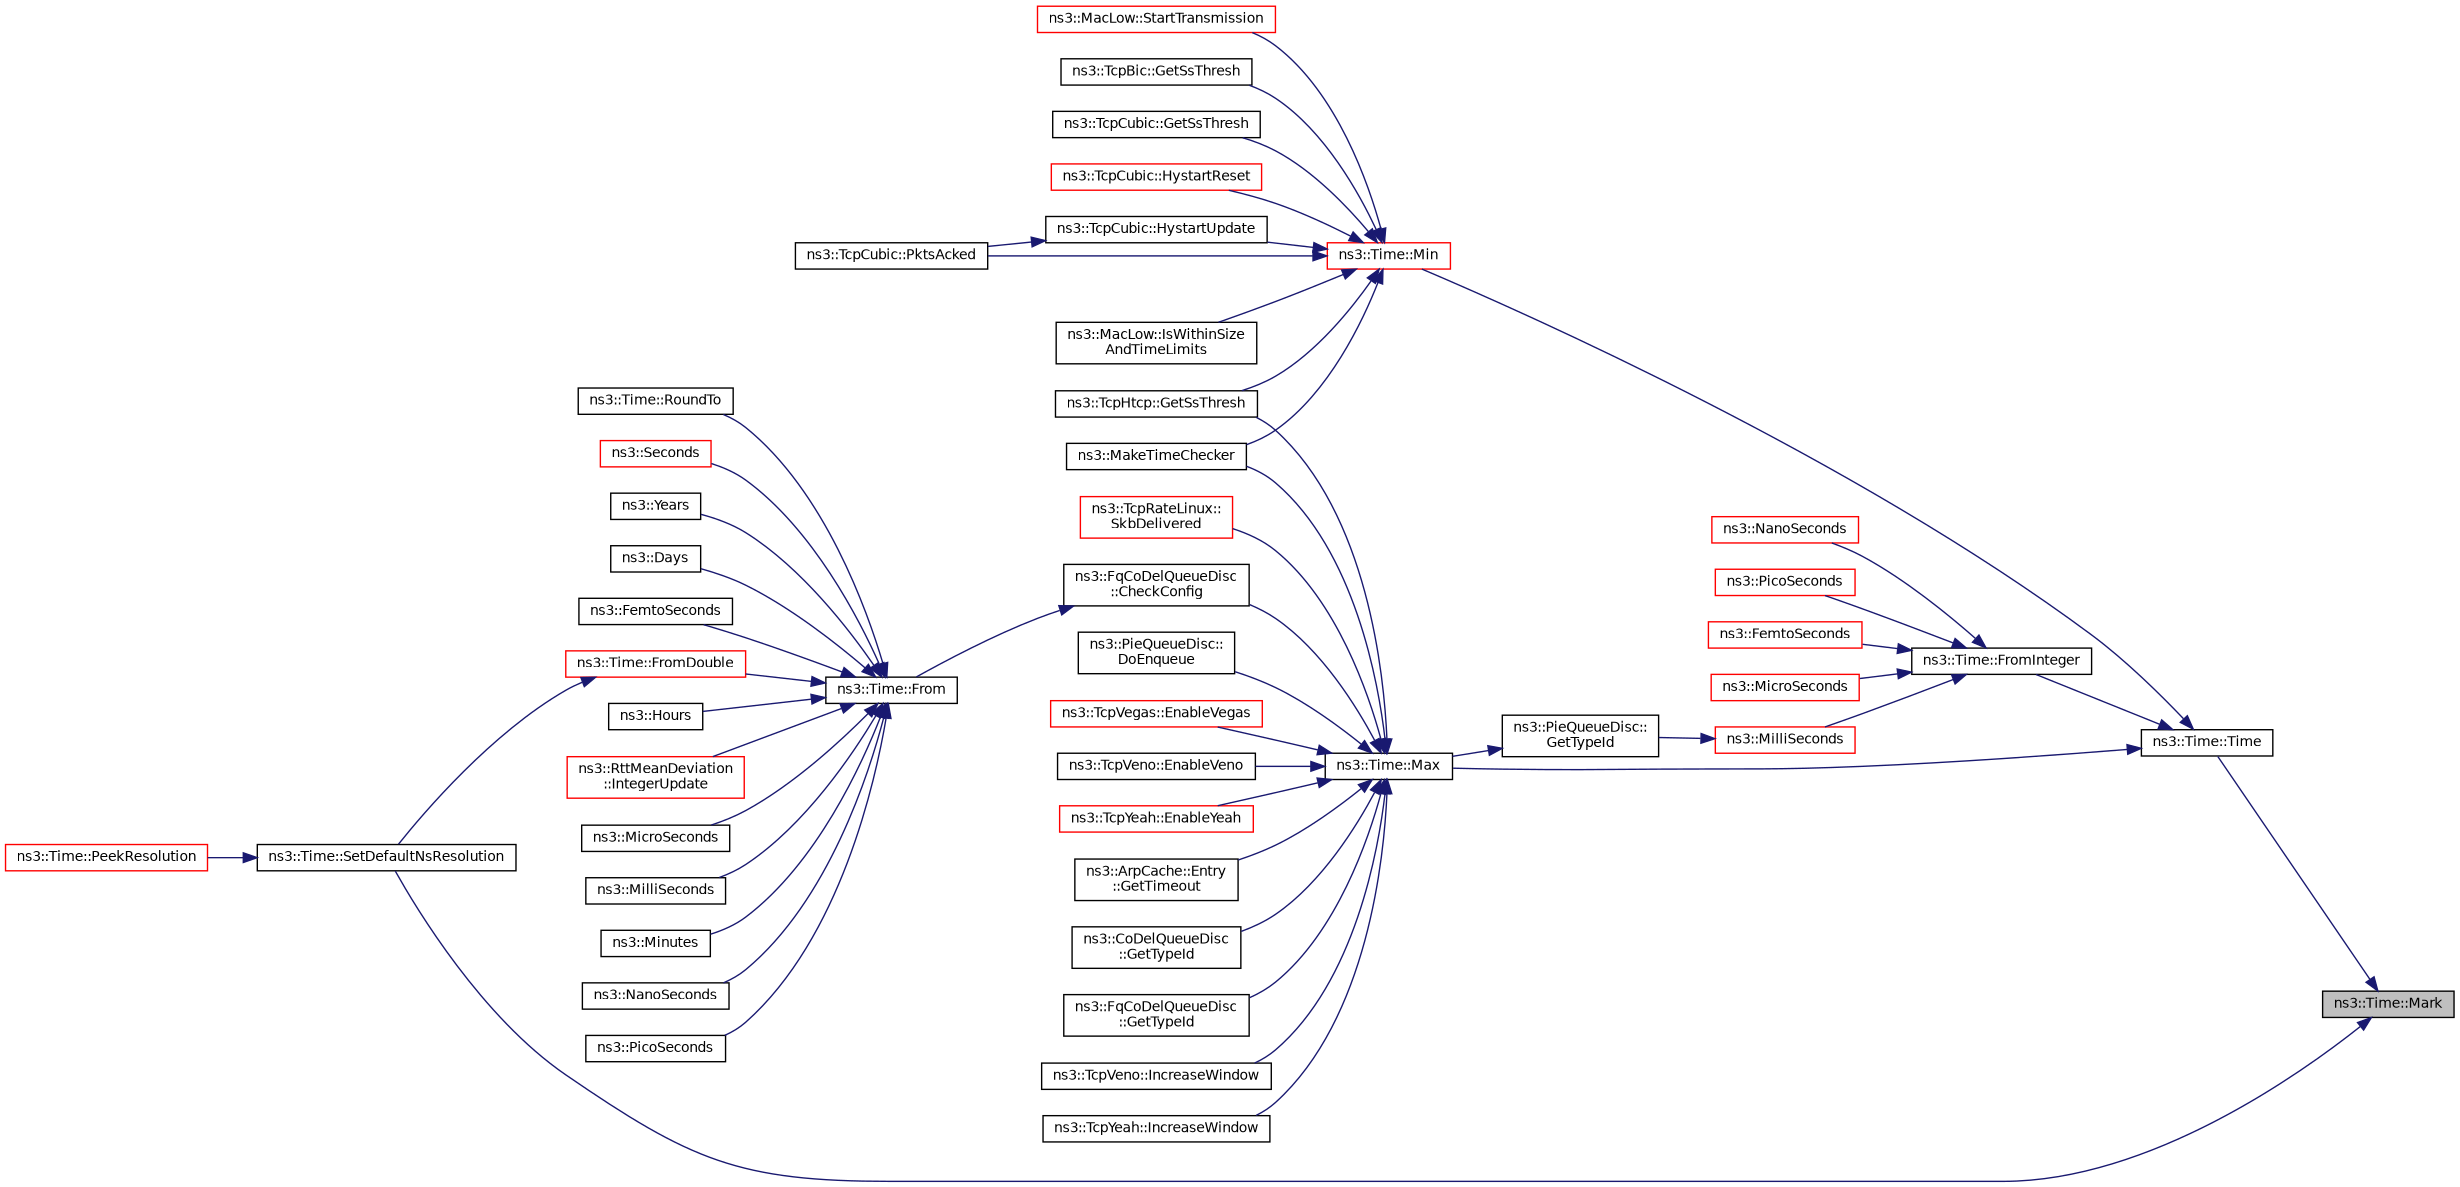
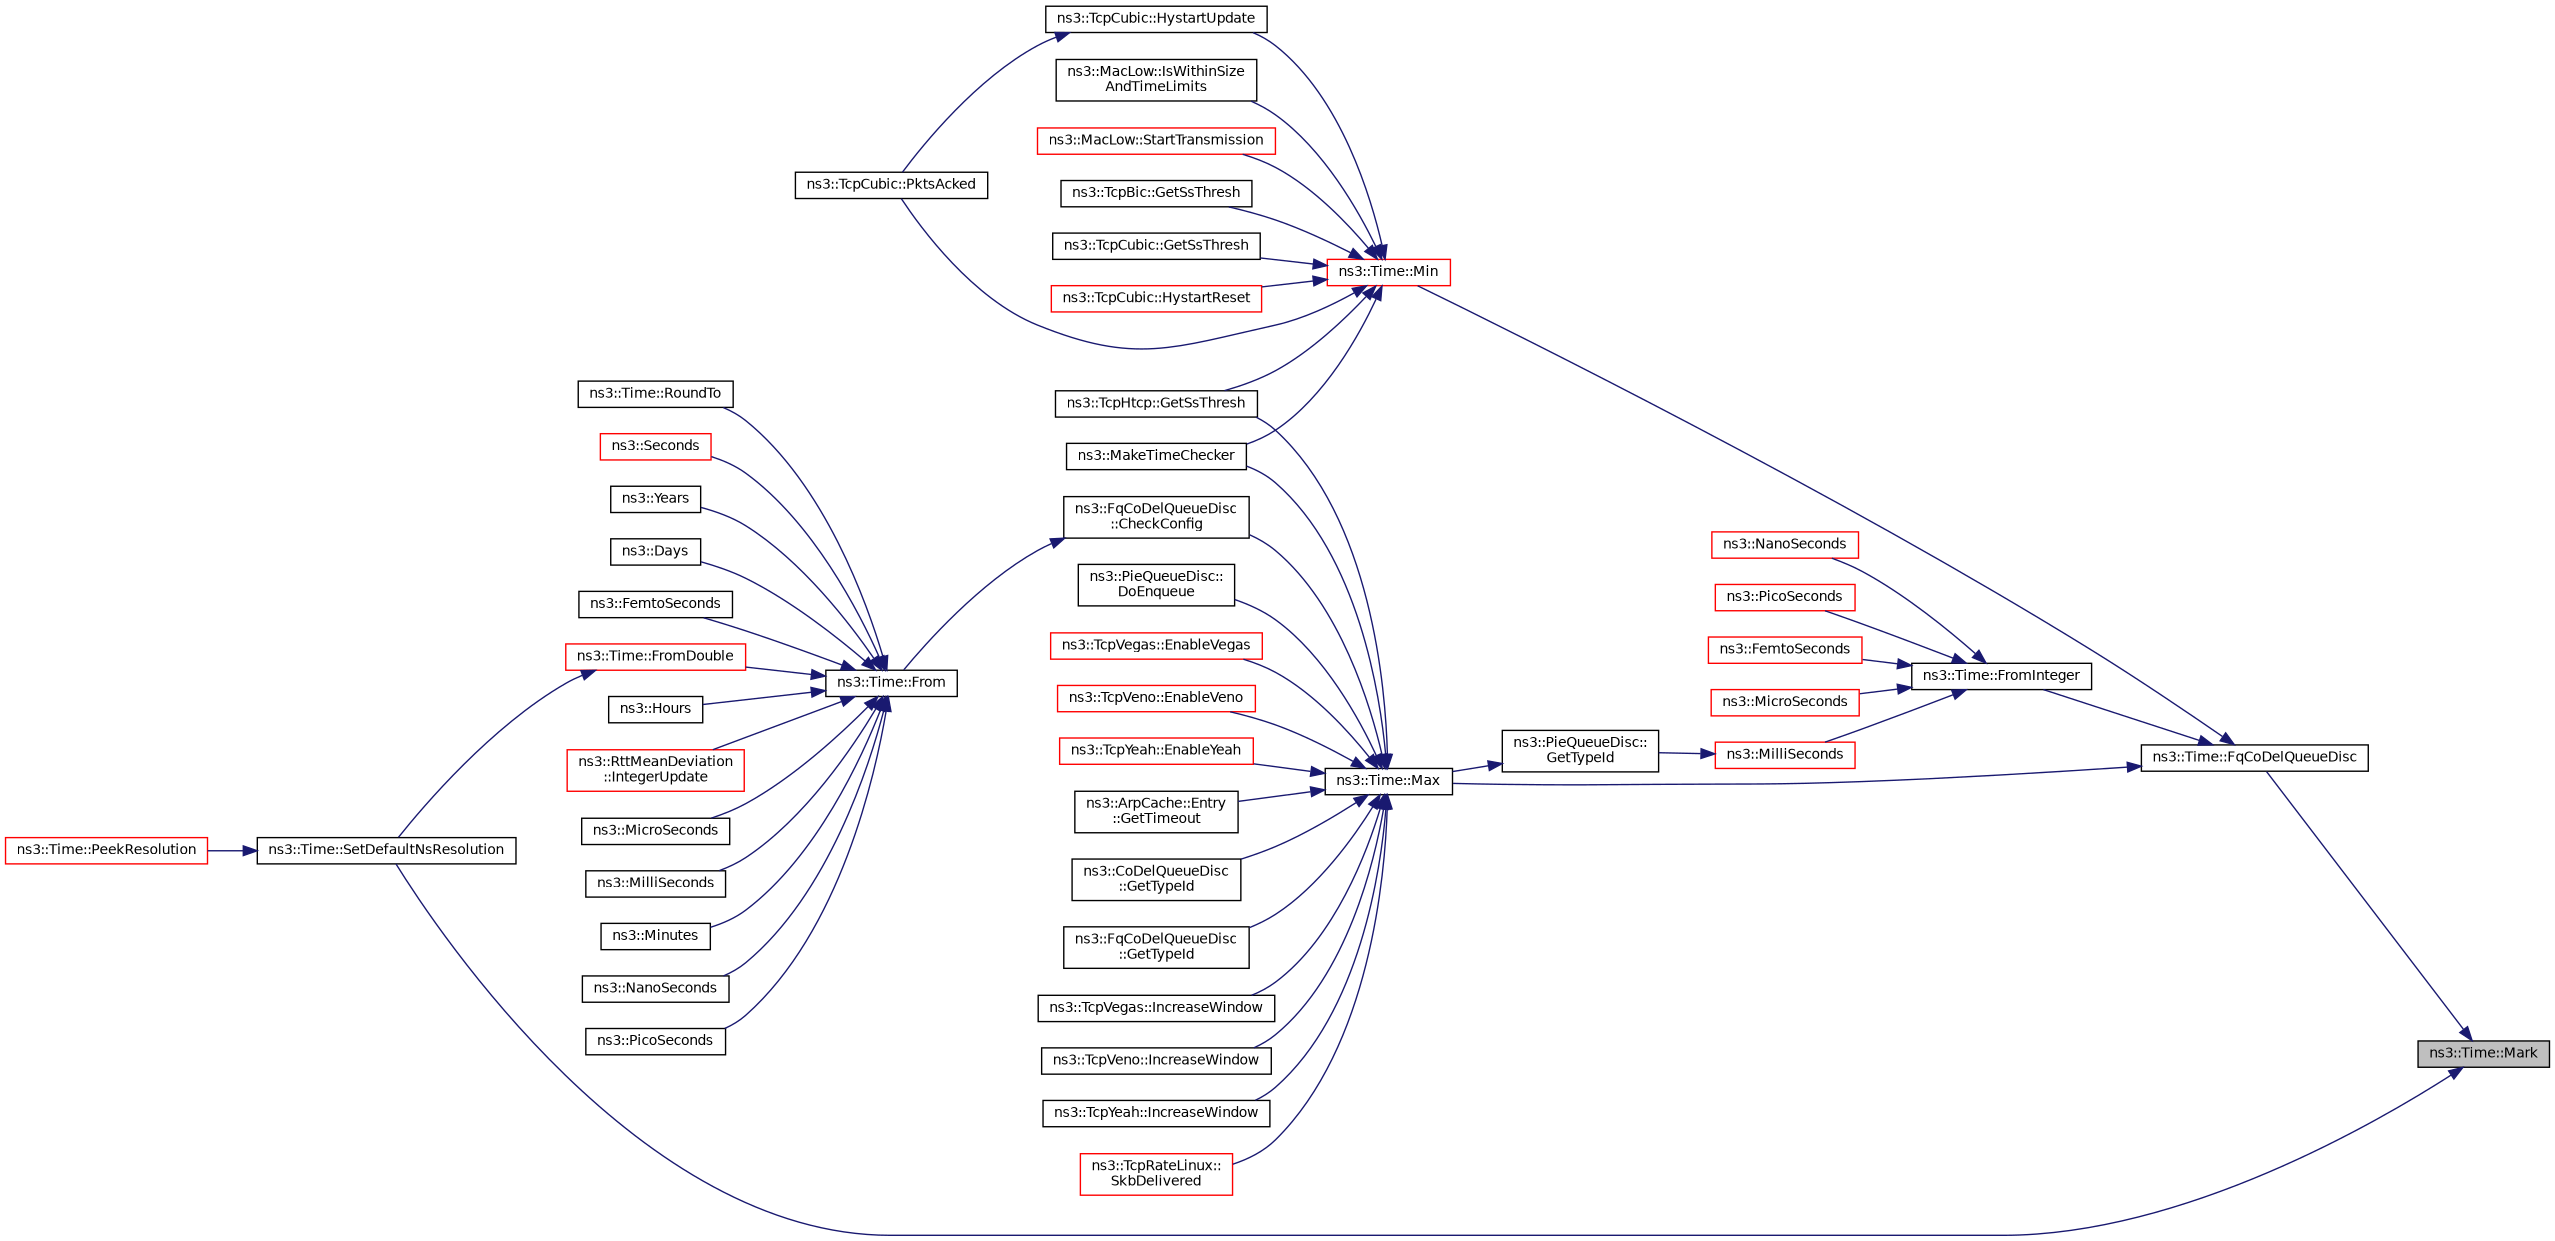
node "ns3::Time::Time": label "ns3::Time::Time" -> "ns3::Time::FqCoDelQueueDisc"
node "ns3::TcpVeno::EnableVeno": color black -> red
node "ns3::TcpVegas::IncreaseWindow": added
